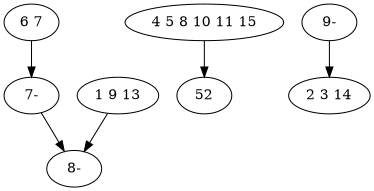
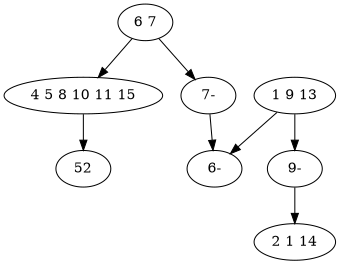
edge "6 7" -> "4 5 8 10 11 15": added
node "2 3 14": label "2 3 14" -> "2 1 14"
edge "1 9 13" -> "9-": added
node "8-": label "8-" -> "6-"
